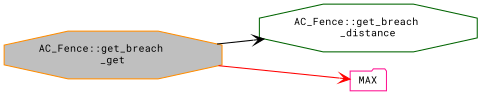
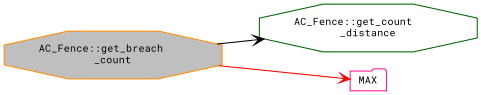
node "AC_Fence::get_breach _distance": label "AC_Fence::get_breach _distance" -> "AC_Fence::get_count _distance"
node "AC_Fence::get_breach _get": label "AC_Fence::get_breach _get" -> "AC_Fence::get_breach _count"
